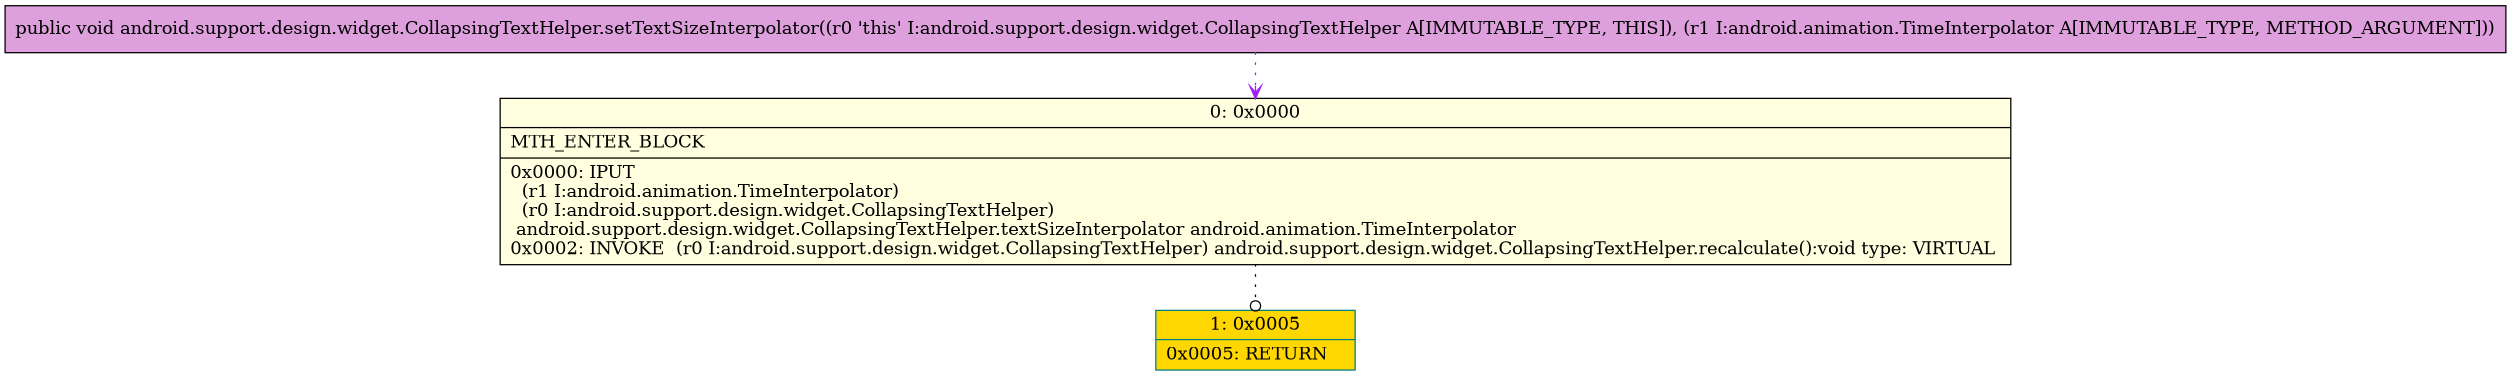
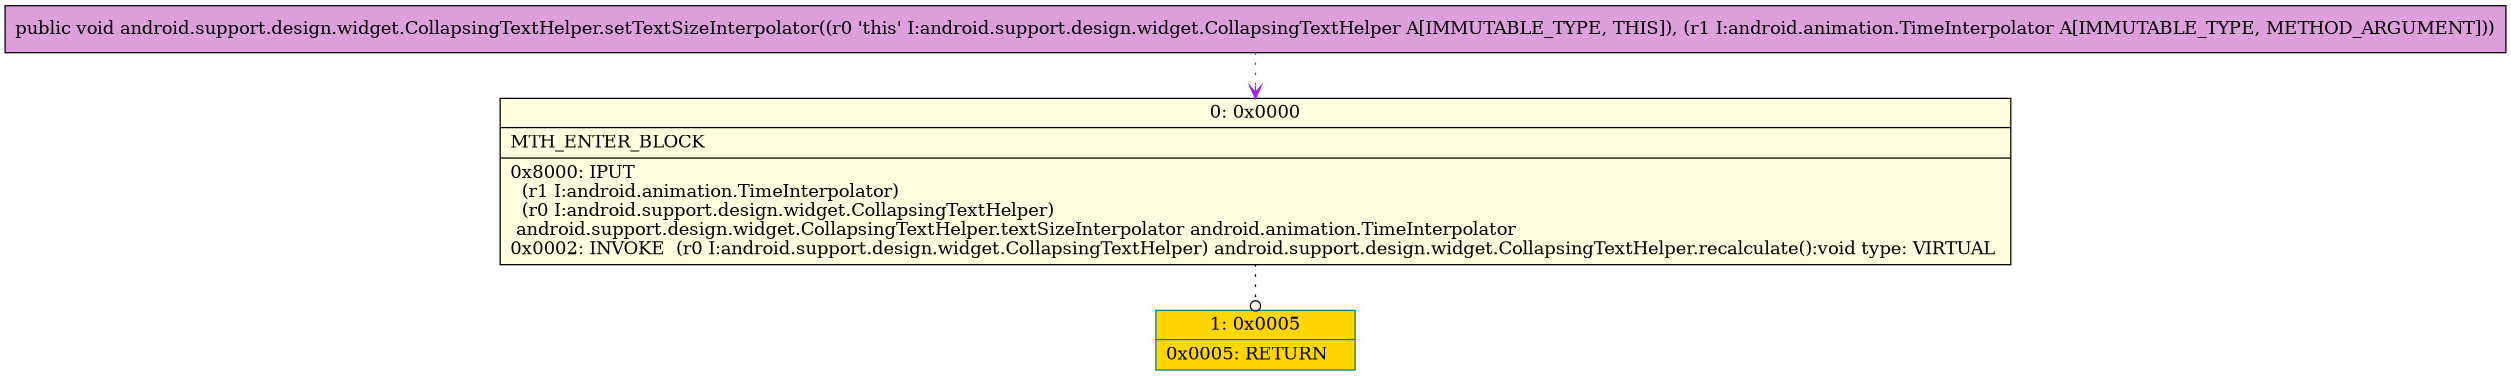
node "0: 0x0000": text "0x0000: IPUT" -> "0x8000: IPUT"
